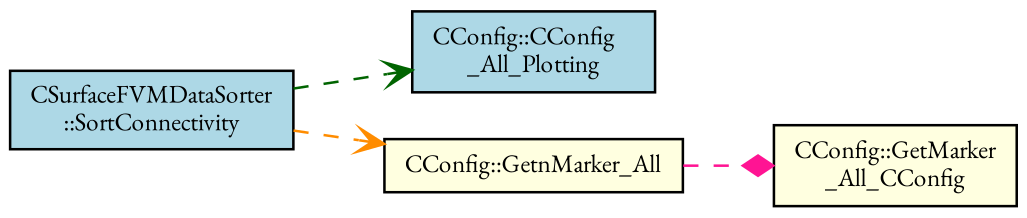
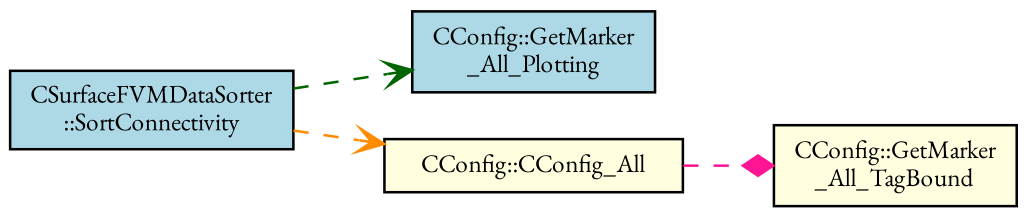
node "CConfig::CConfig _All_Plotting": label "CConfig::CConfig _All_Plotting" -> "CConfig::GetMarker _All_Plotting"
node "CConfig::GetnMarker_All": label "CConfig::GetnMarker_All" -> "CConfig::CConfig_All"
node "CConfig::GetMarker _All_CConfig": label "CConfig::GetMarker _All_CConfig" -> "CConfig::GetMarker _All_TagBound"
